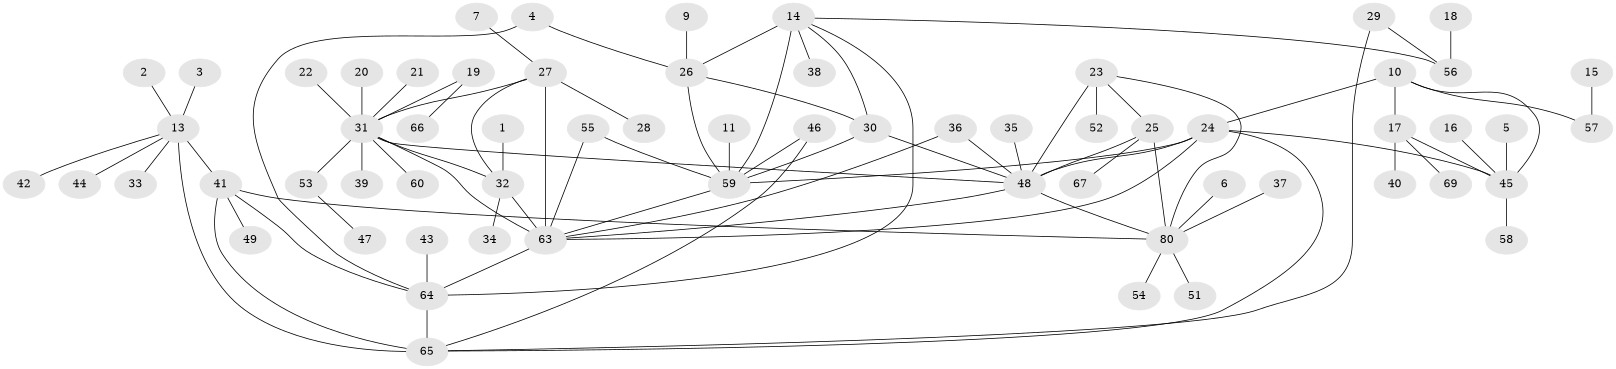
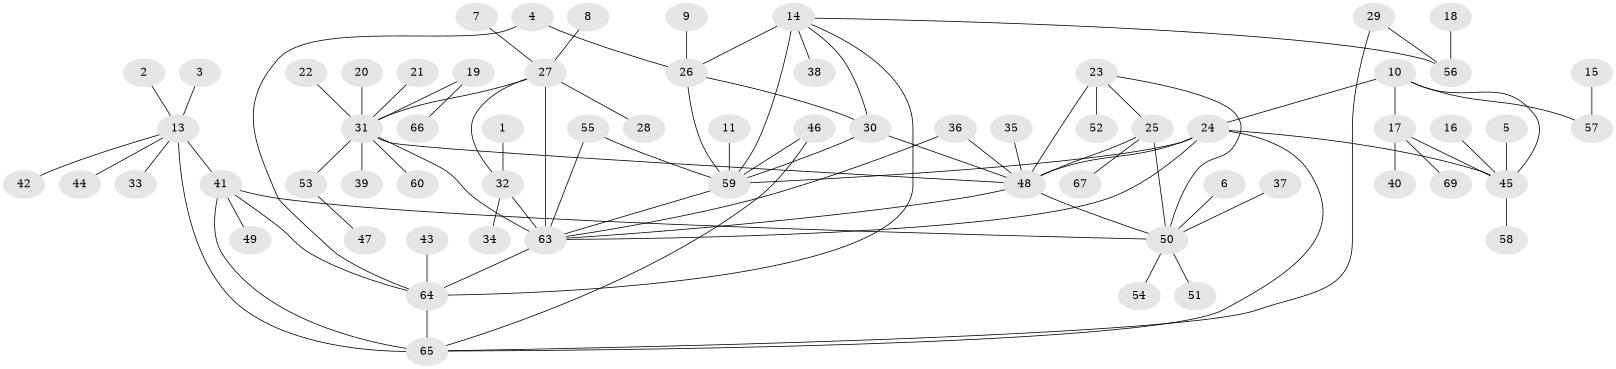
node "8": added
edge "31" -- "32": removed
node "80": label "80" -> "50"
